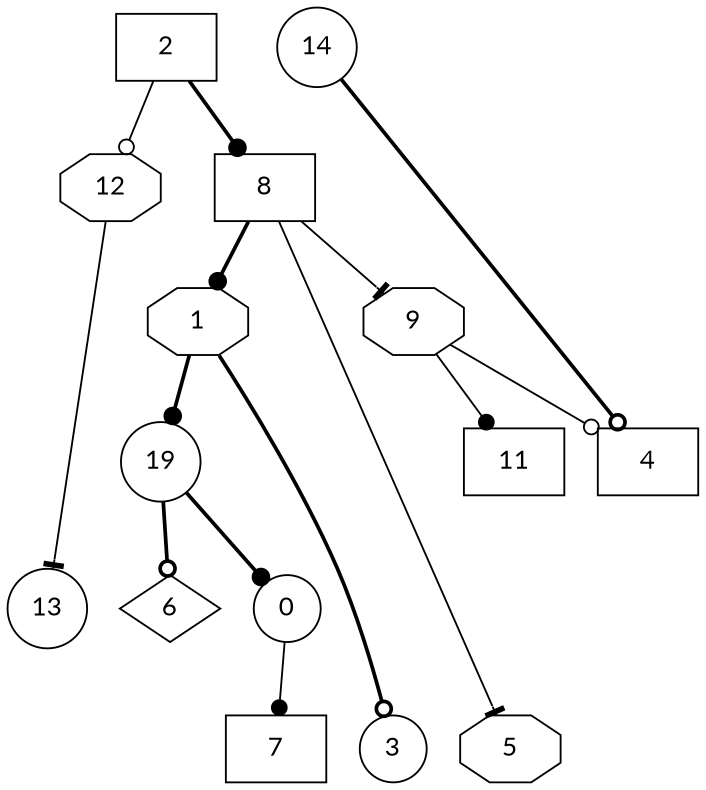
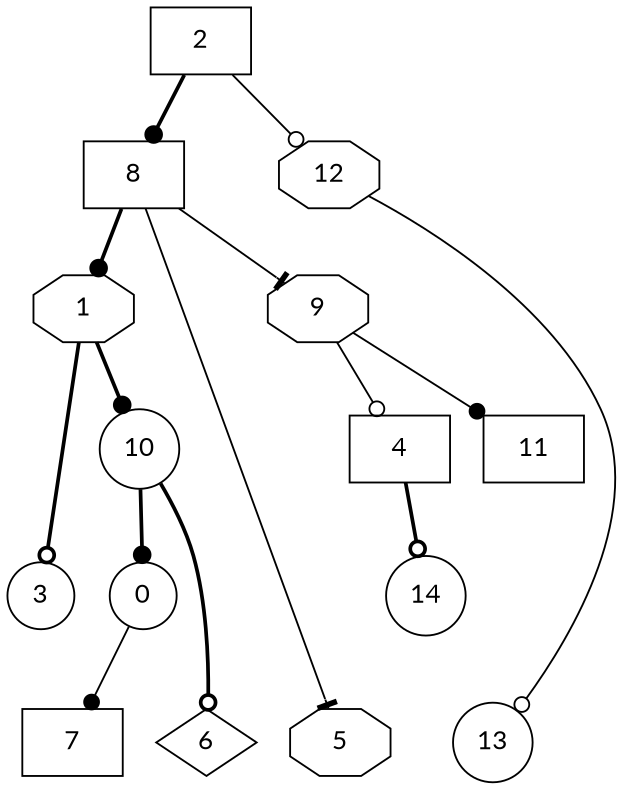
edge "14" -> "4": reversed
edge "12" -> "13": arrowhead tee -> odot
node "19": label "19" -> "10"
